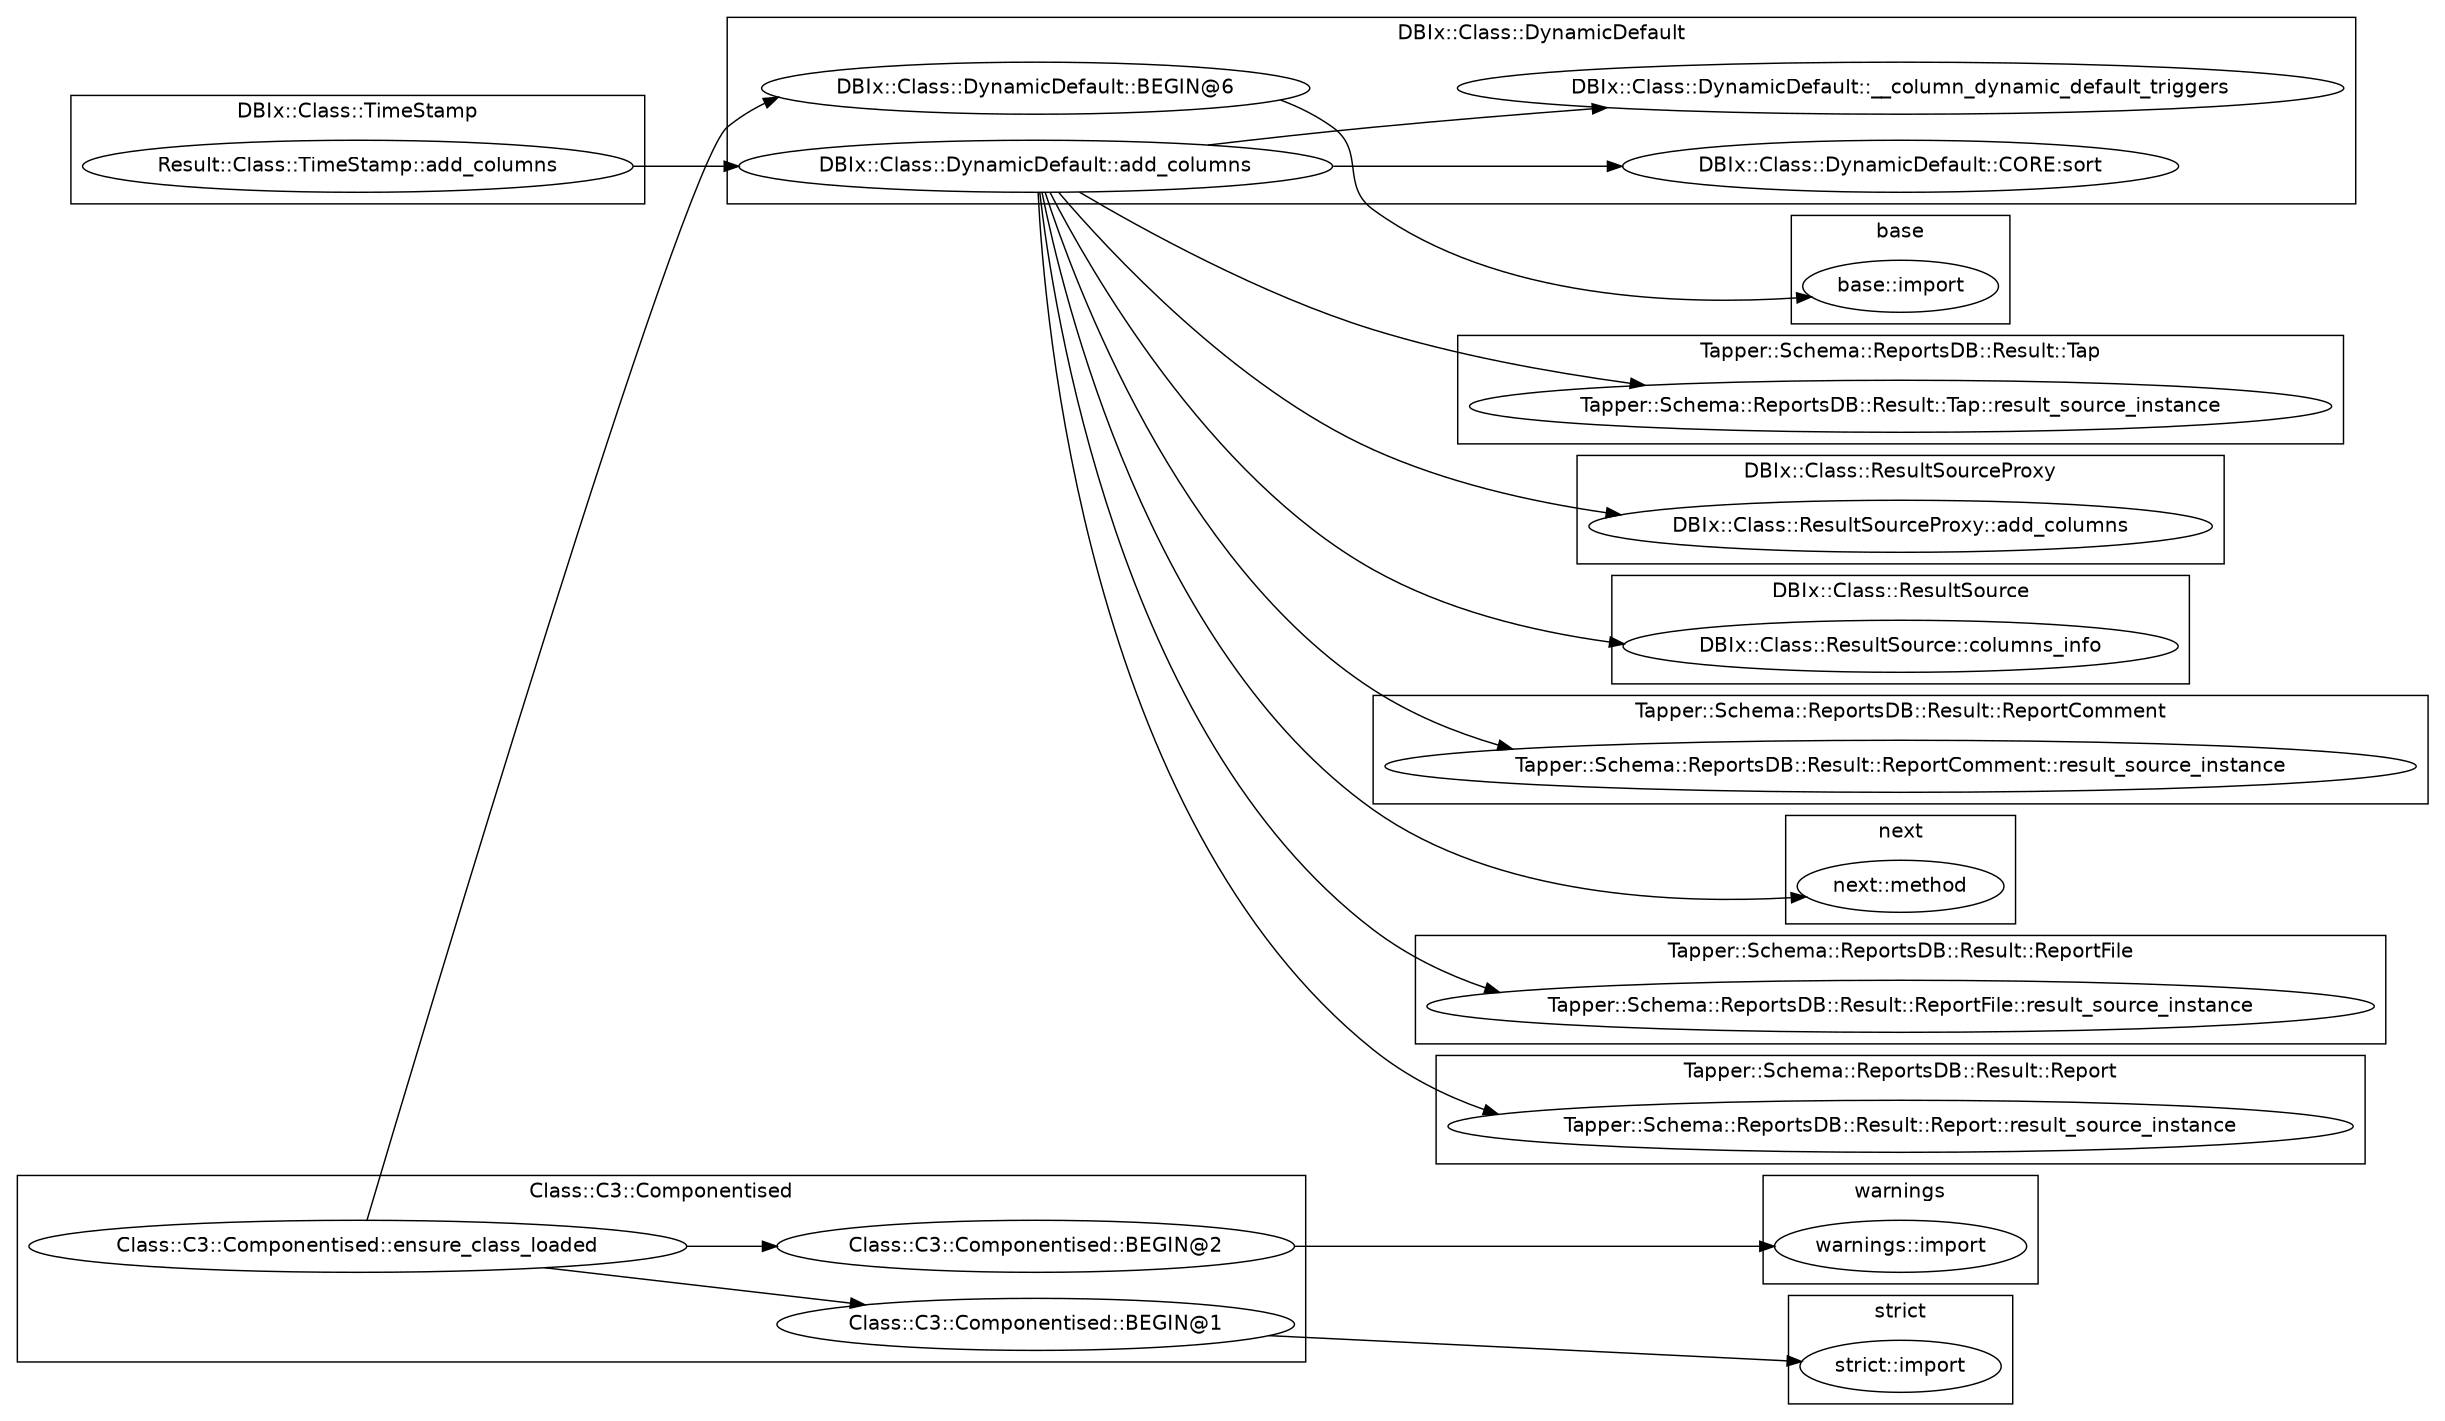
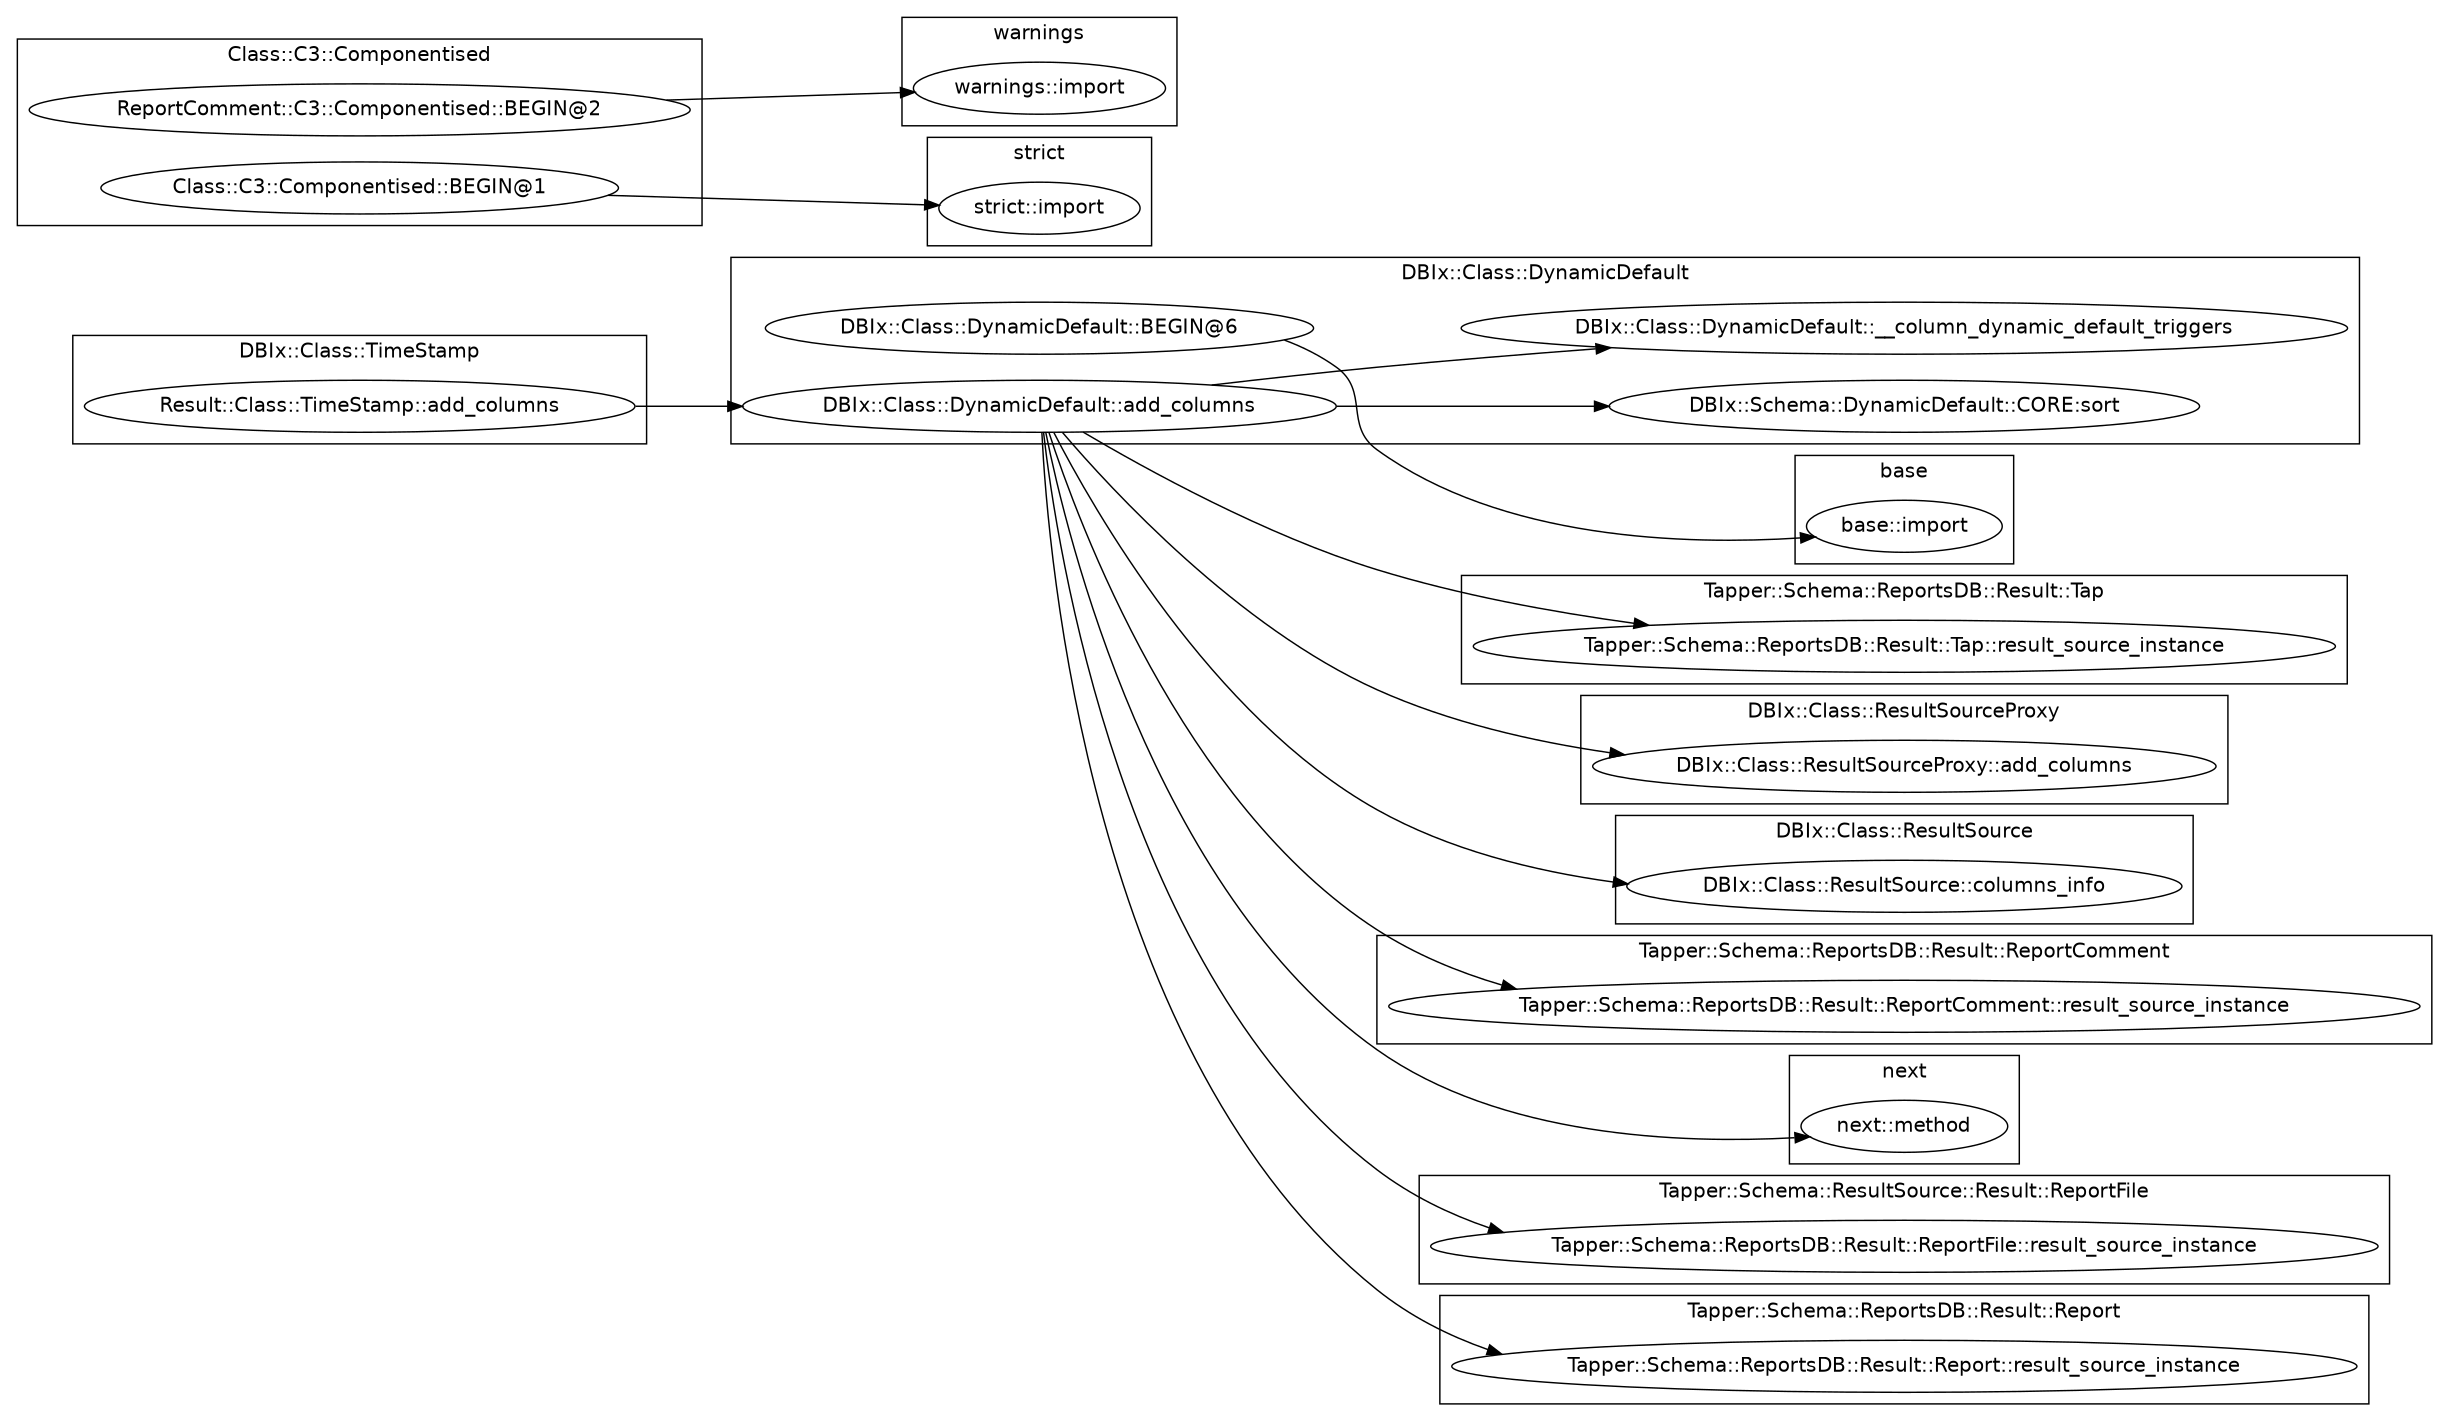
node "DBIx::Class::DynamicDefault::CORE:sort": label "DBIx::Class::DynamicDefault::CORE:sort" -> "DBIx::Schema::DynamicDefault::CORE:sort"
cluster "Tapper::Schema::ReportsDB::Result::ReportFile": label "Tapper::Schema::ReportsDB::Result::ReportFile" -> "Tapper::Schema::ResultSource::Result::ReportFile"
node "Class::C3::Componentised::ensure_class_loaded": removed
node "Class::C3::Componentised::BEGIN@2": label "Class::C3::Componentised::BEGIN@2" -> "ReportComment::C3::Componentised::BEGIN@2"
